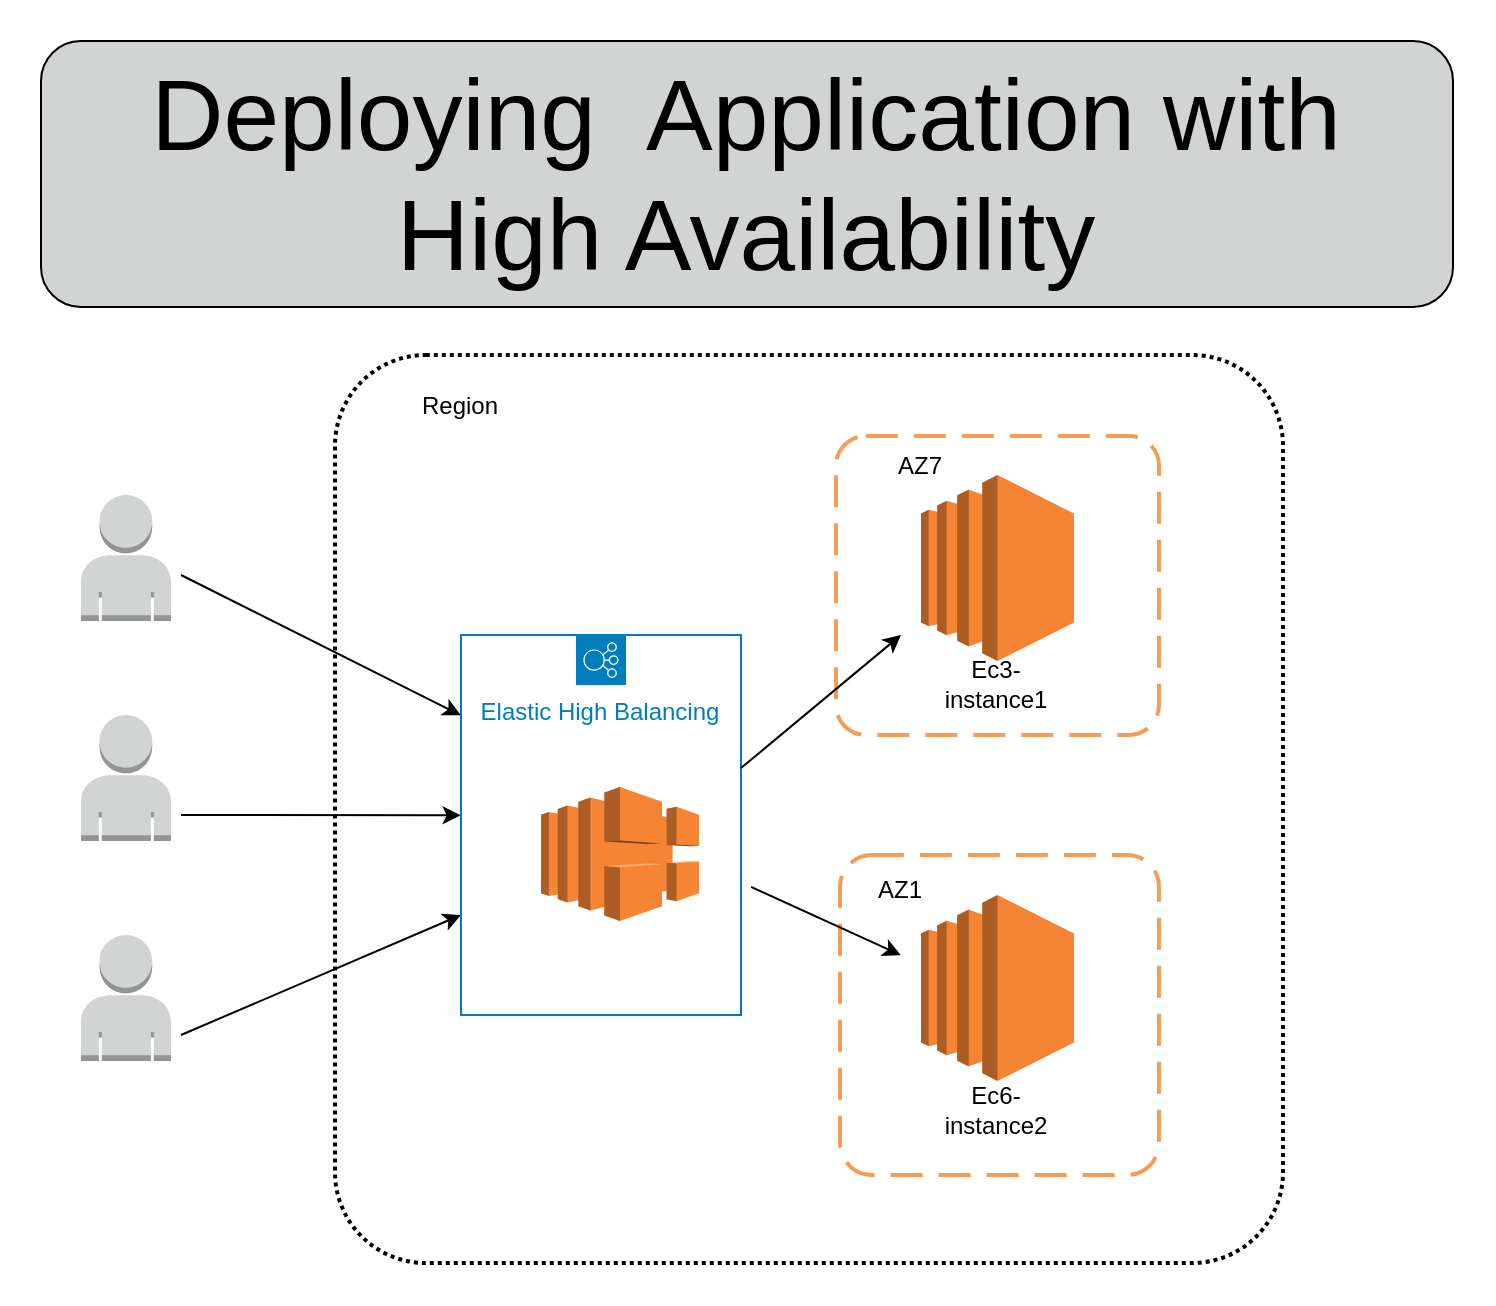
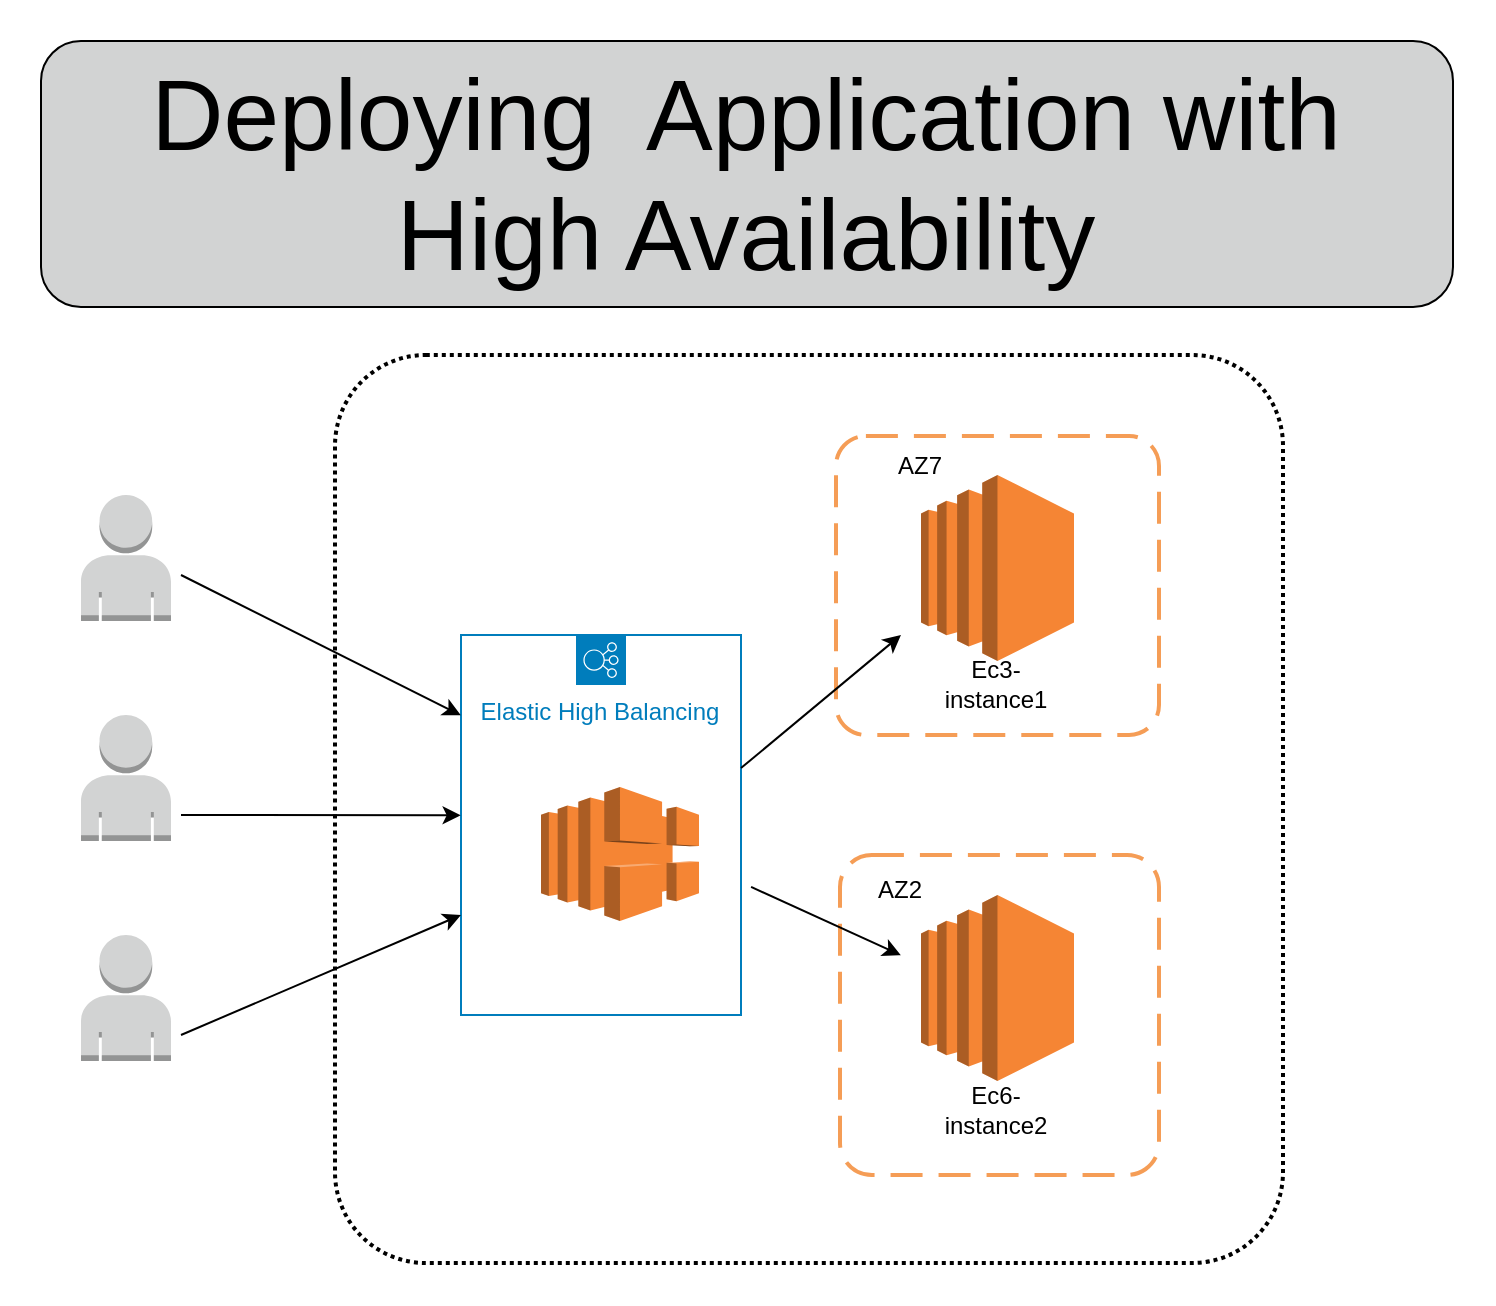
node "Region": removed
node "AZ1": label "AZ1" -> "AZ2"
